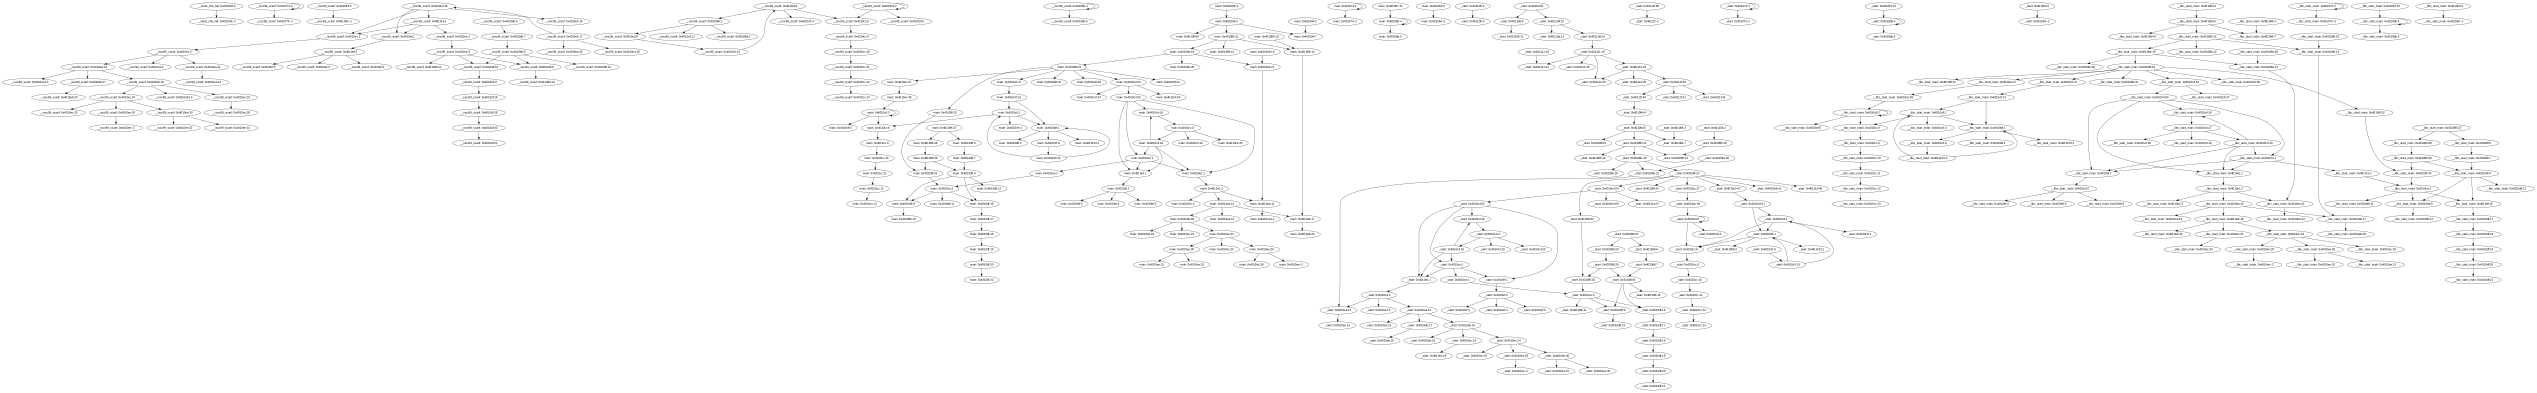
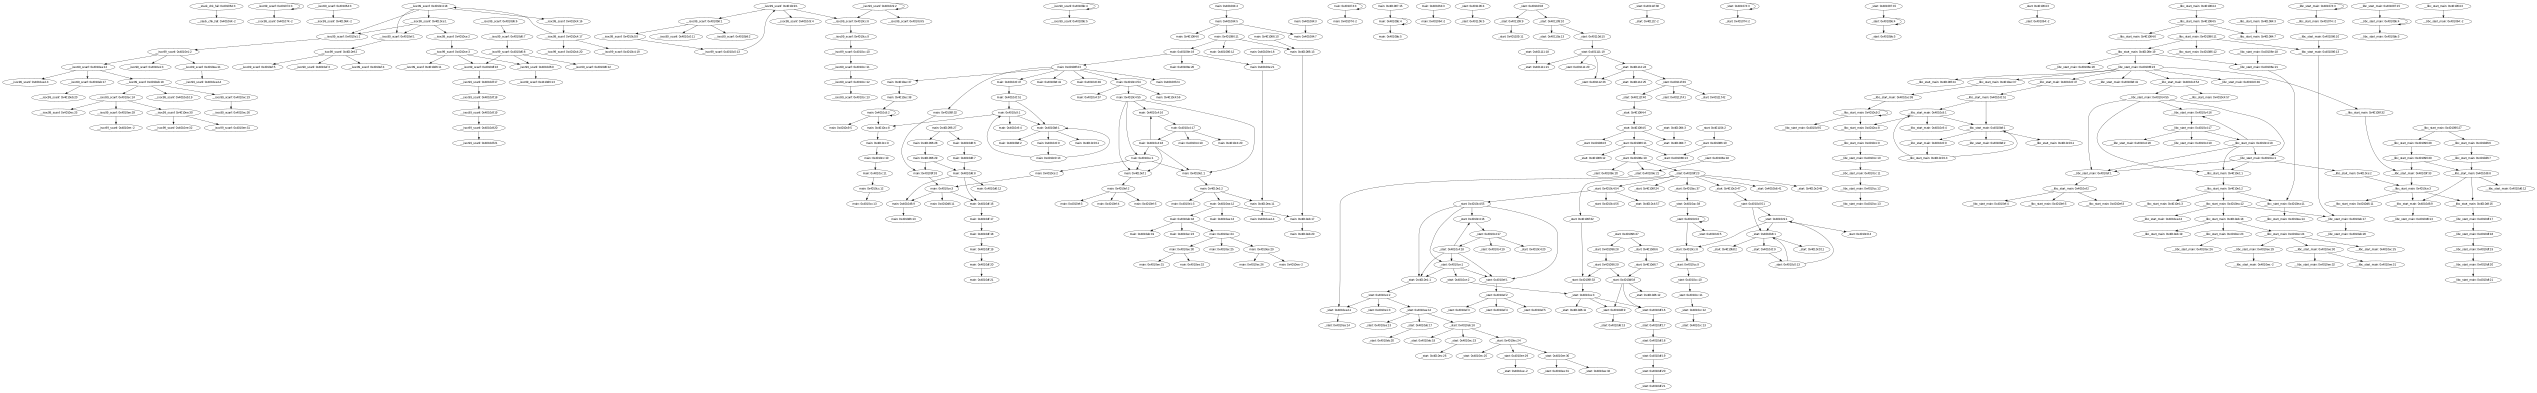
node "__libc_start_start: 0x4010ec:24": label "__libc_start_start: 0x4010ec:24" -> "__libc_start_main: 0x4010ec:24"
edge "_start: 0x4010b8:1" -> "_start: 0x4010cc:8": now "_start: 0x4010b8:1" -> "_start: 0x4010c0:9"
edge "_start: 0x4010c4:18" -> "_start: 0x4010ef:1": added
